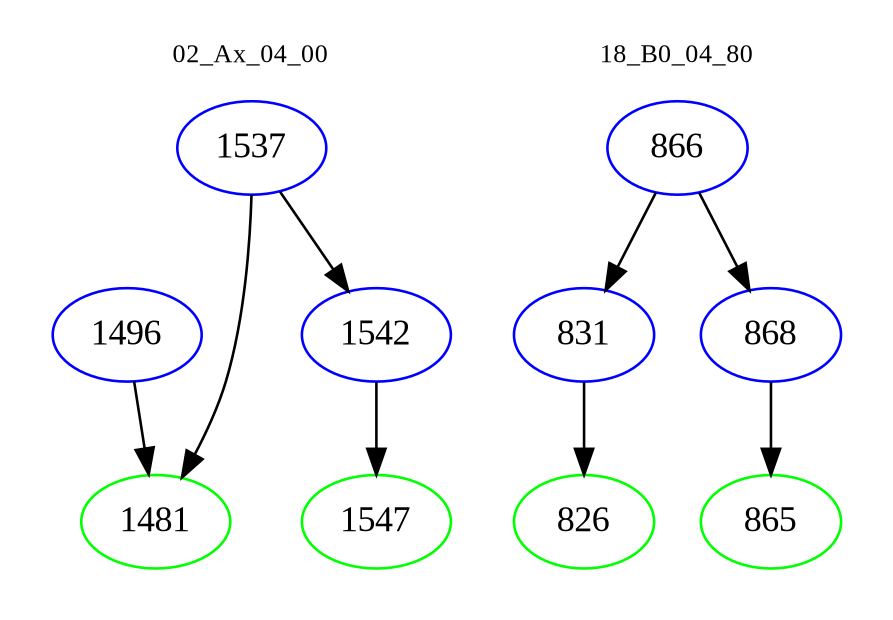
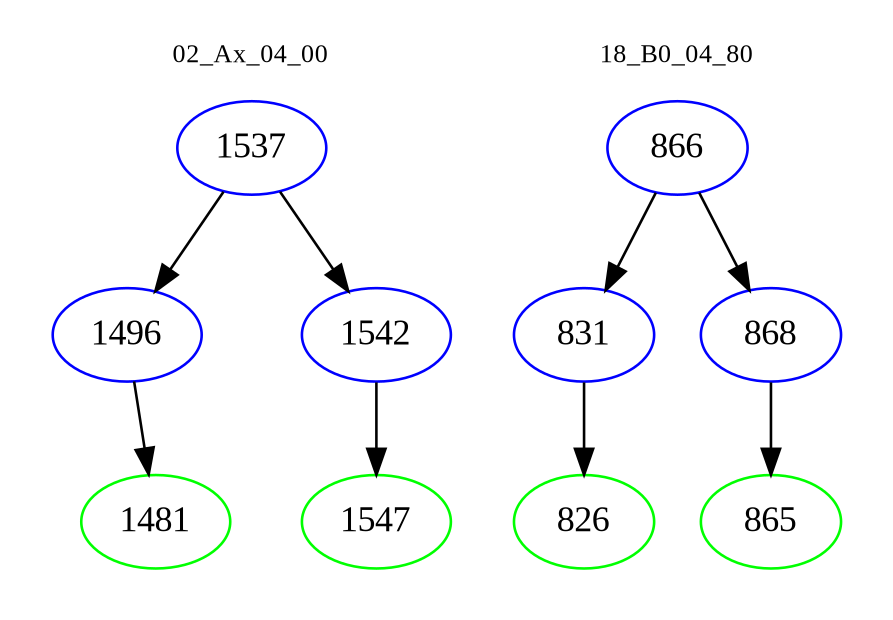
edge "1537" -> "1481": now "1537" -> "1496"
